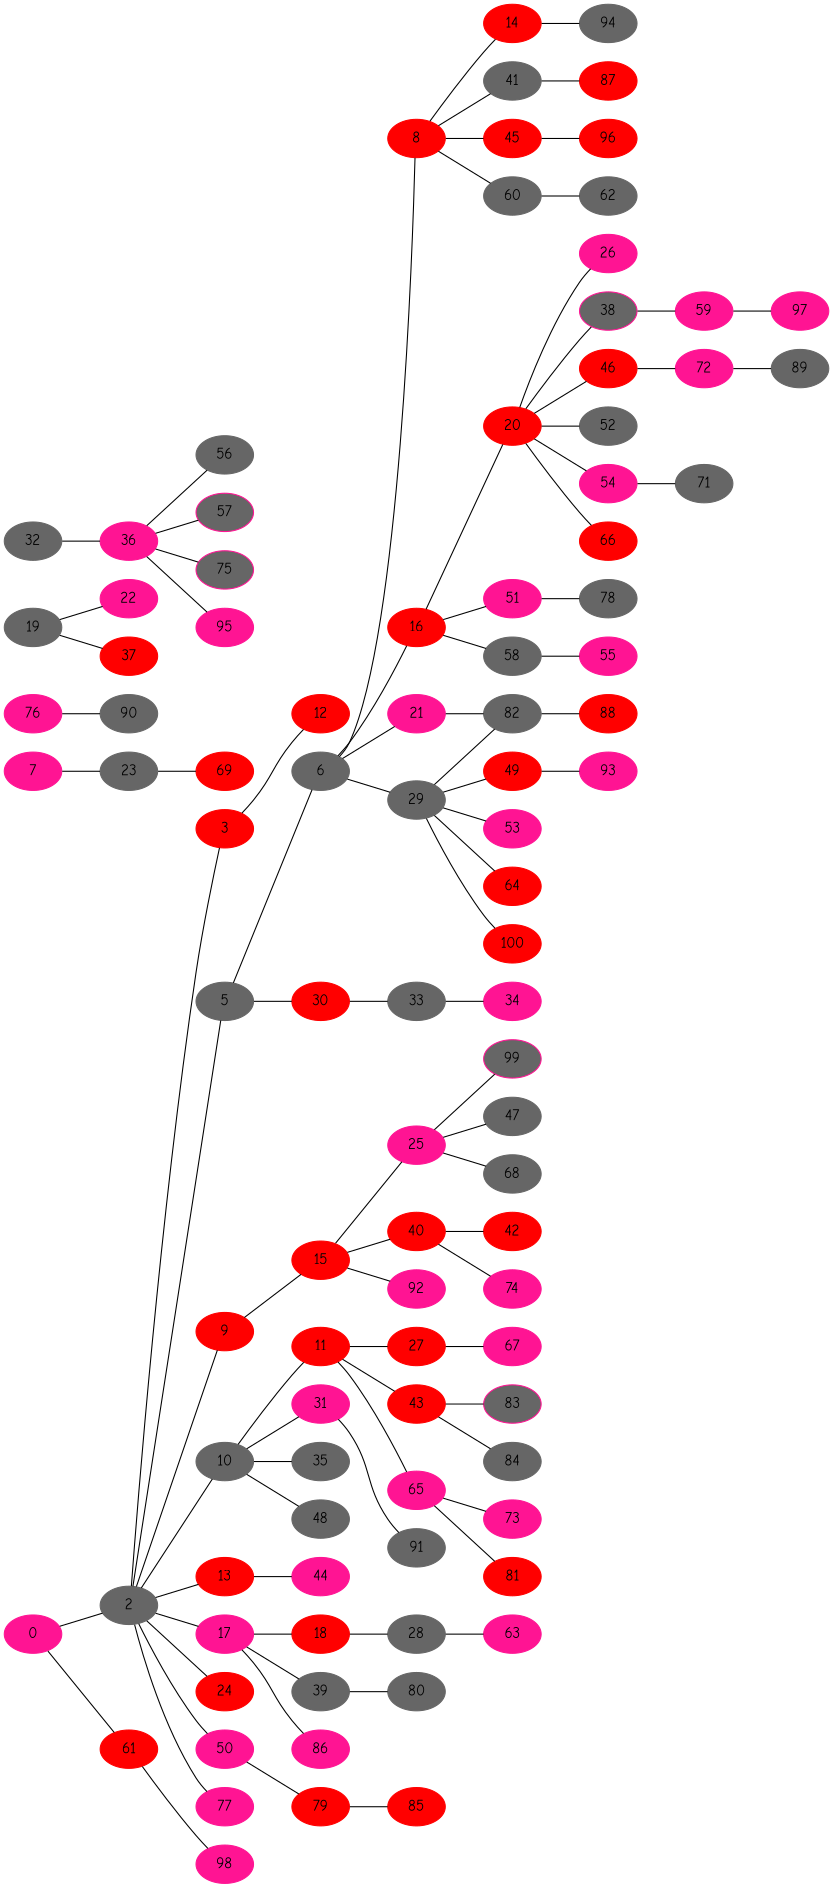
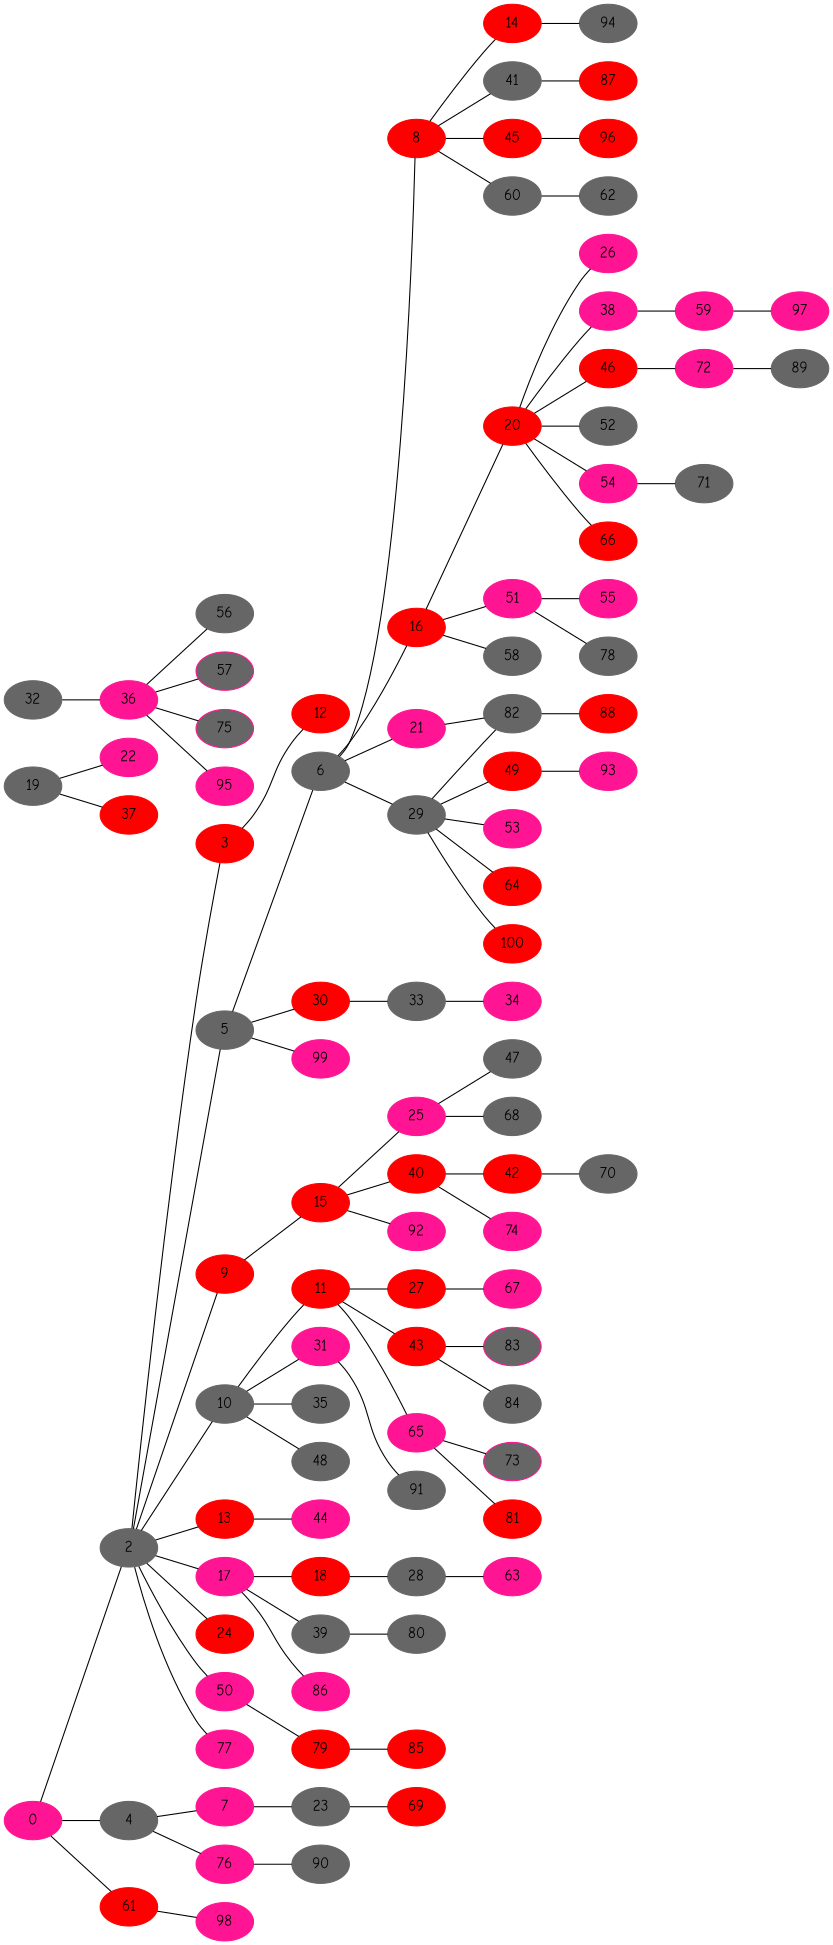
node "38": fillcolor gray40 -> deeppink
edge "58" -- "55": now "51" -- "55"
node "99": fillcolor gray40 -> deeppink
edge "99" -- "25": now "99" -- "5"
node "70": added
node "73": fillcolor deeppink -> gray40
node "4": added
